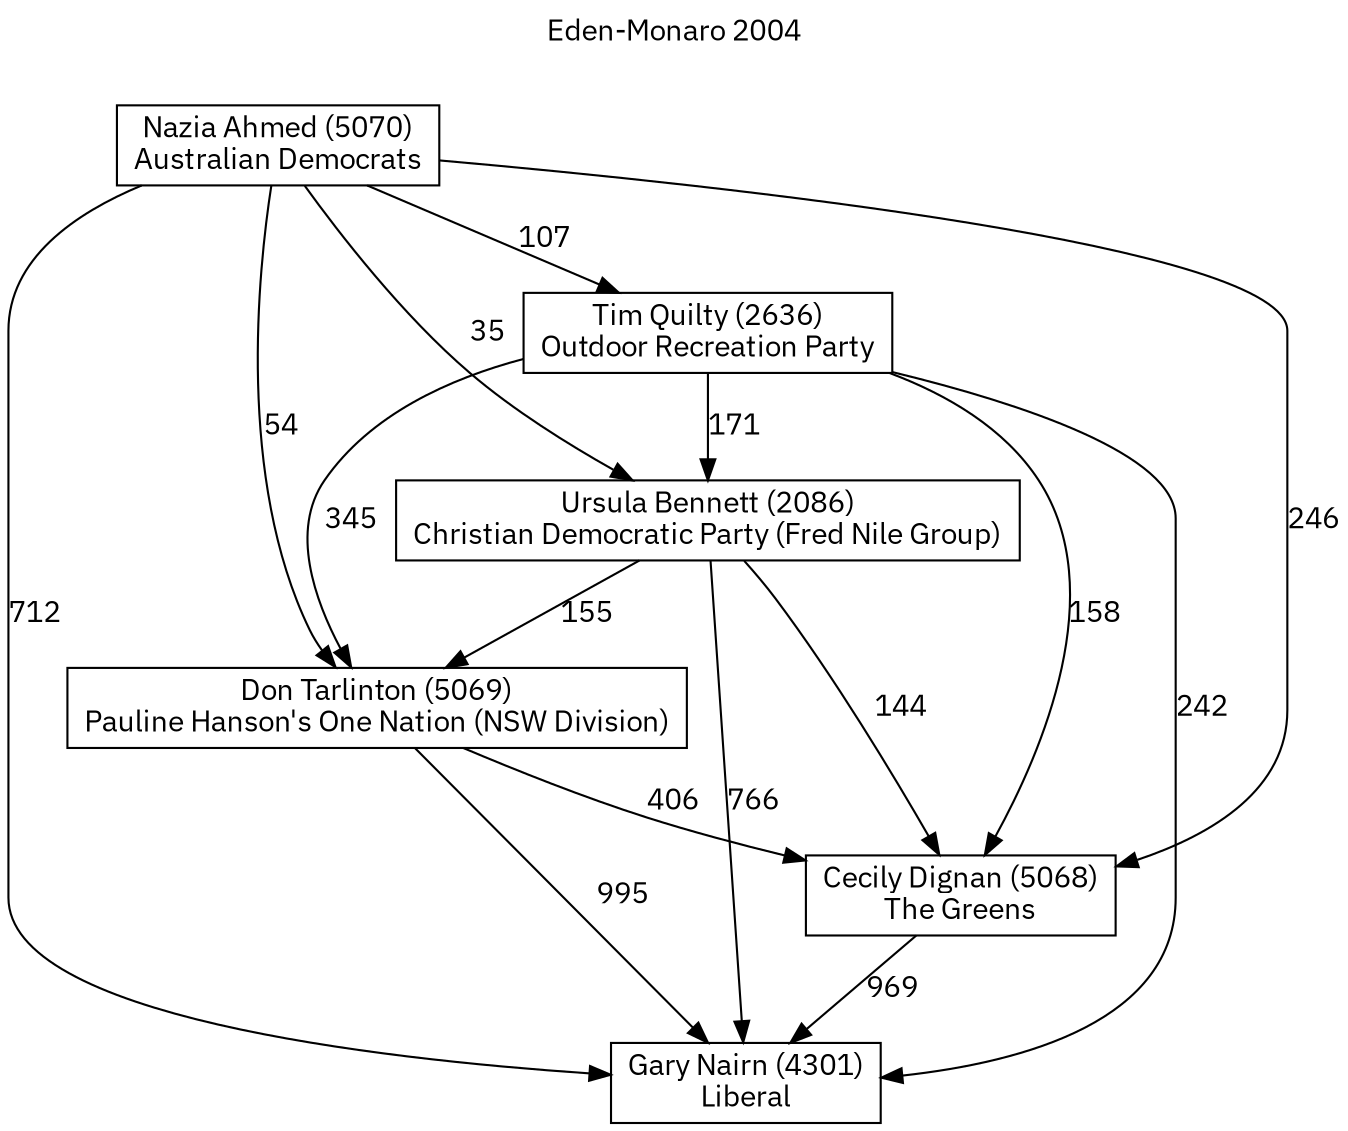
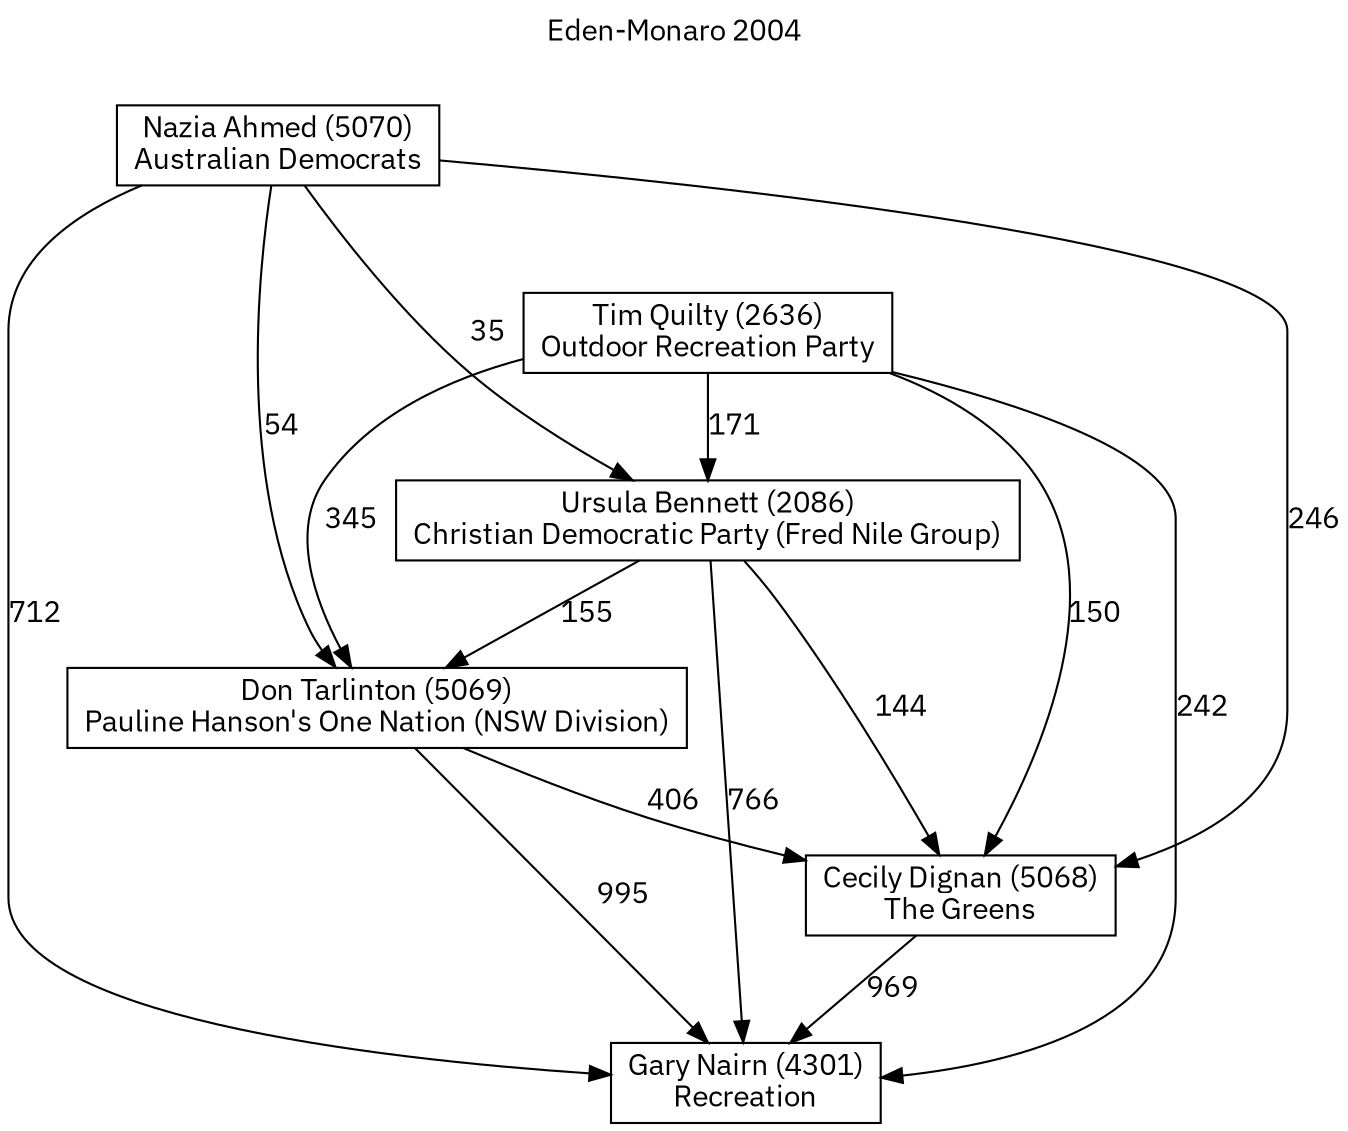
edge "Nazia Ahmed (5070) Australian Democrats" -> "Tim Quilty (2636) Outdoor Recreation Party": removed, label "107"
edge "Tim Quilty (2636) Outdoor Recreation Party" -> "Cecily Dignan (5068) The Greens": label "158" -> "150"
node "Gary Nairn (4301) Liberal": label "Gary Nairn (4301) Liberal" -> "Gary Nairn (4301) Recreation"
